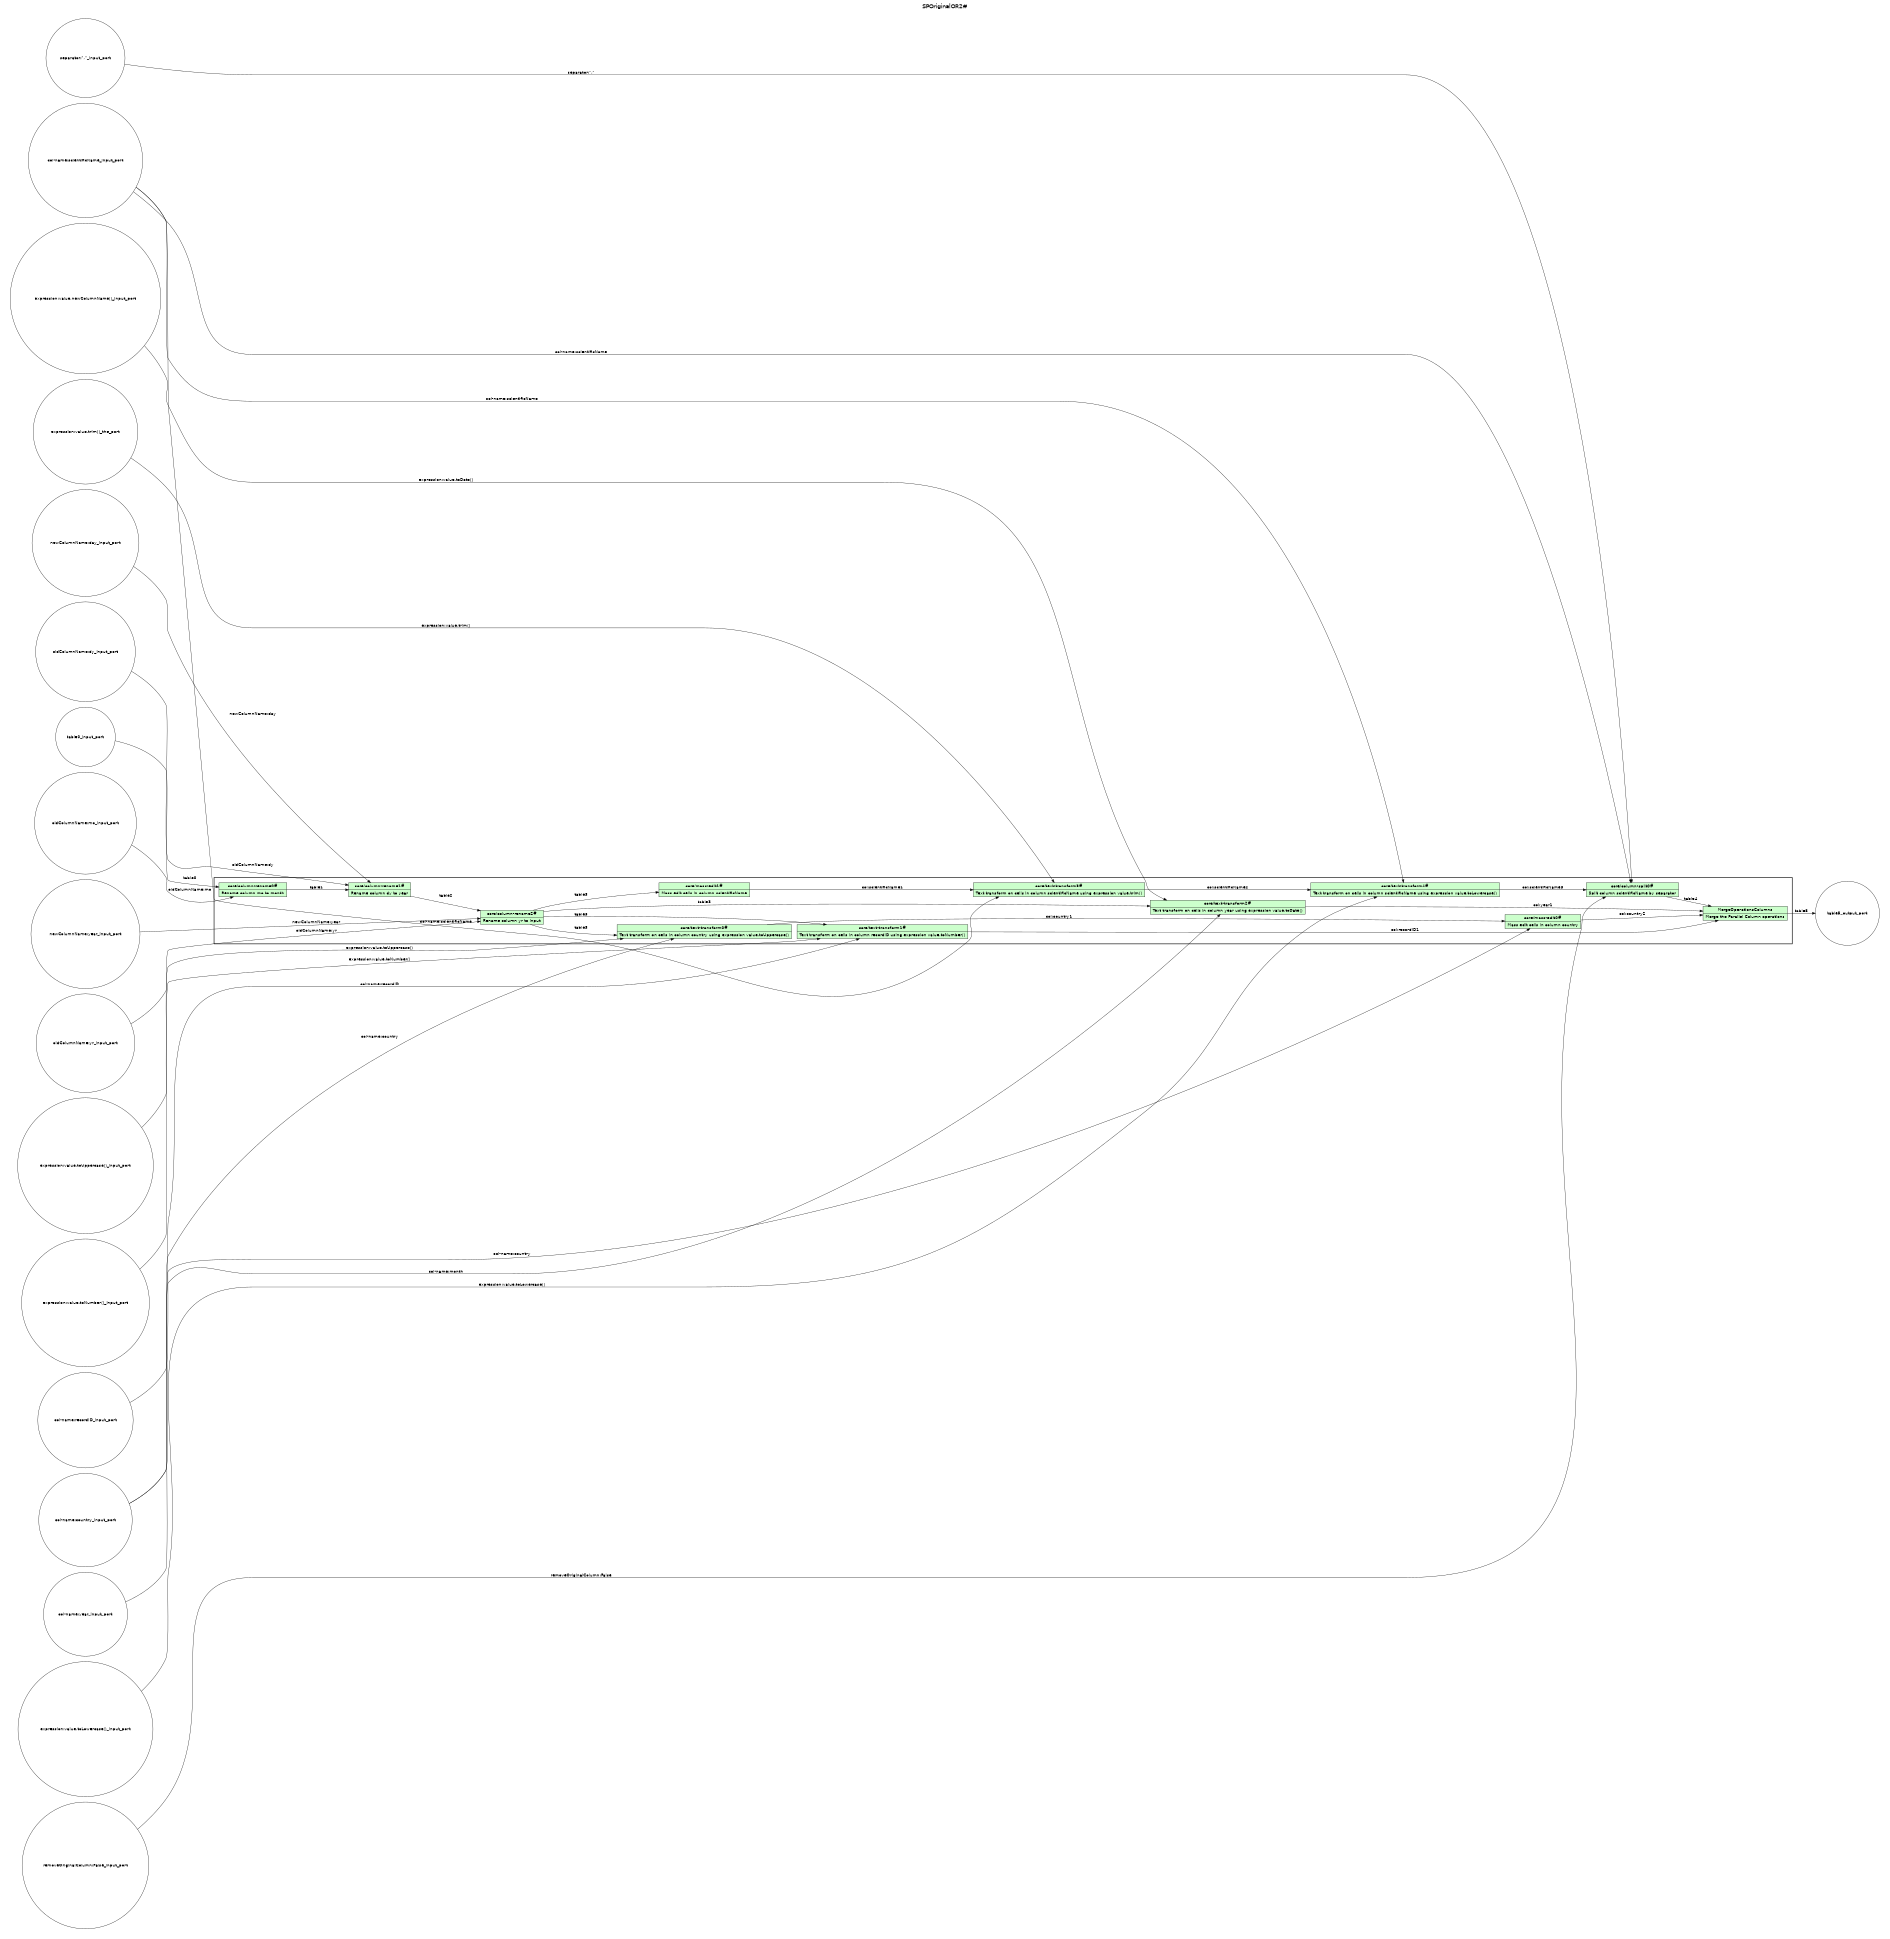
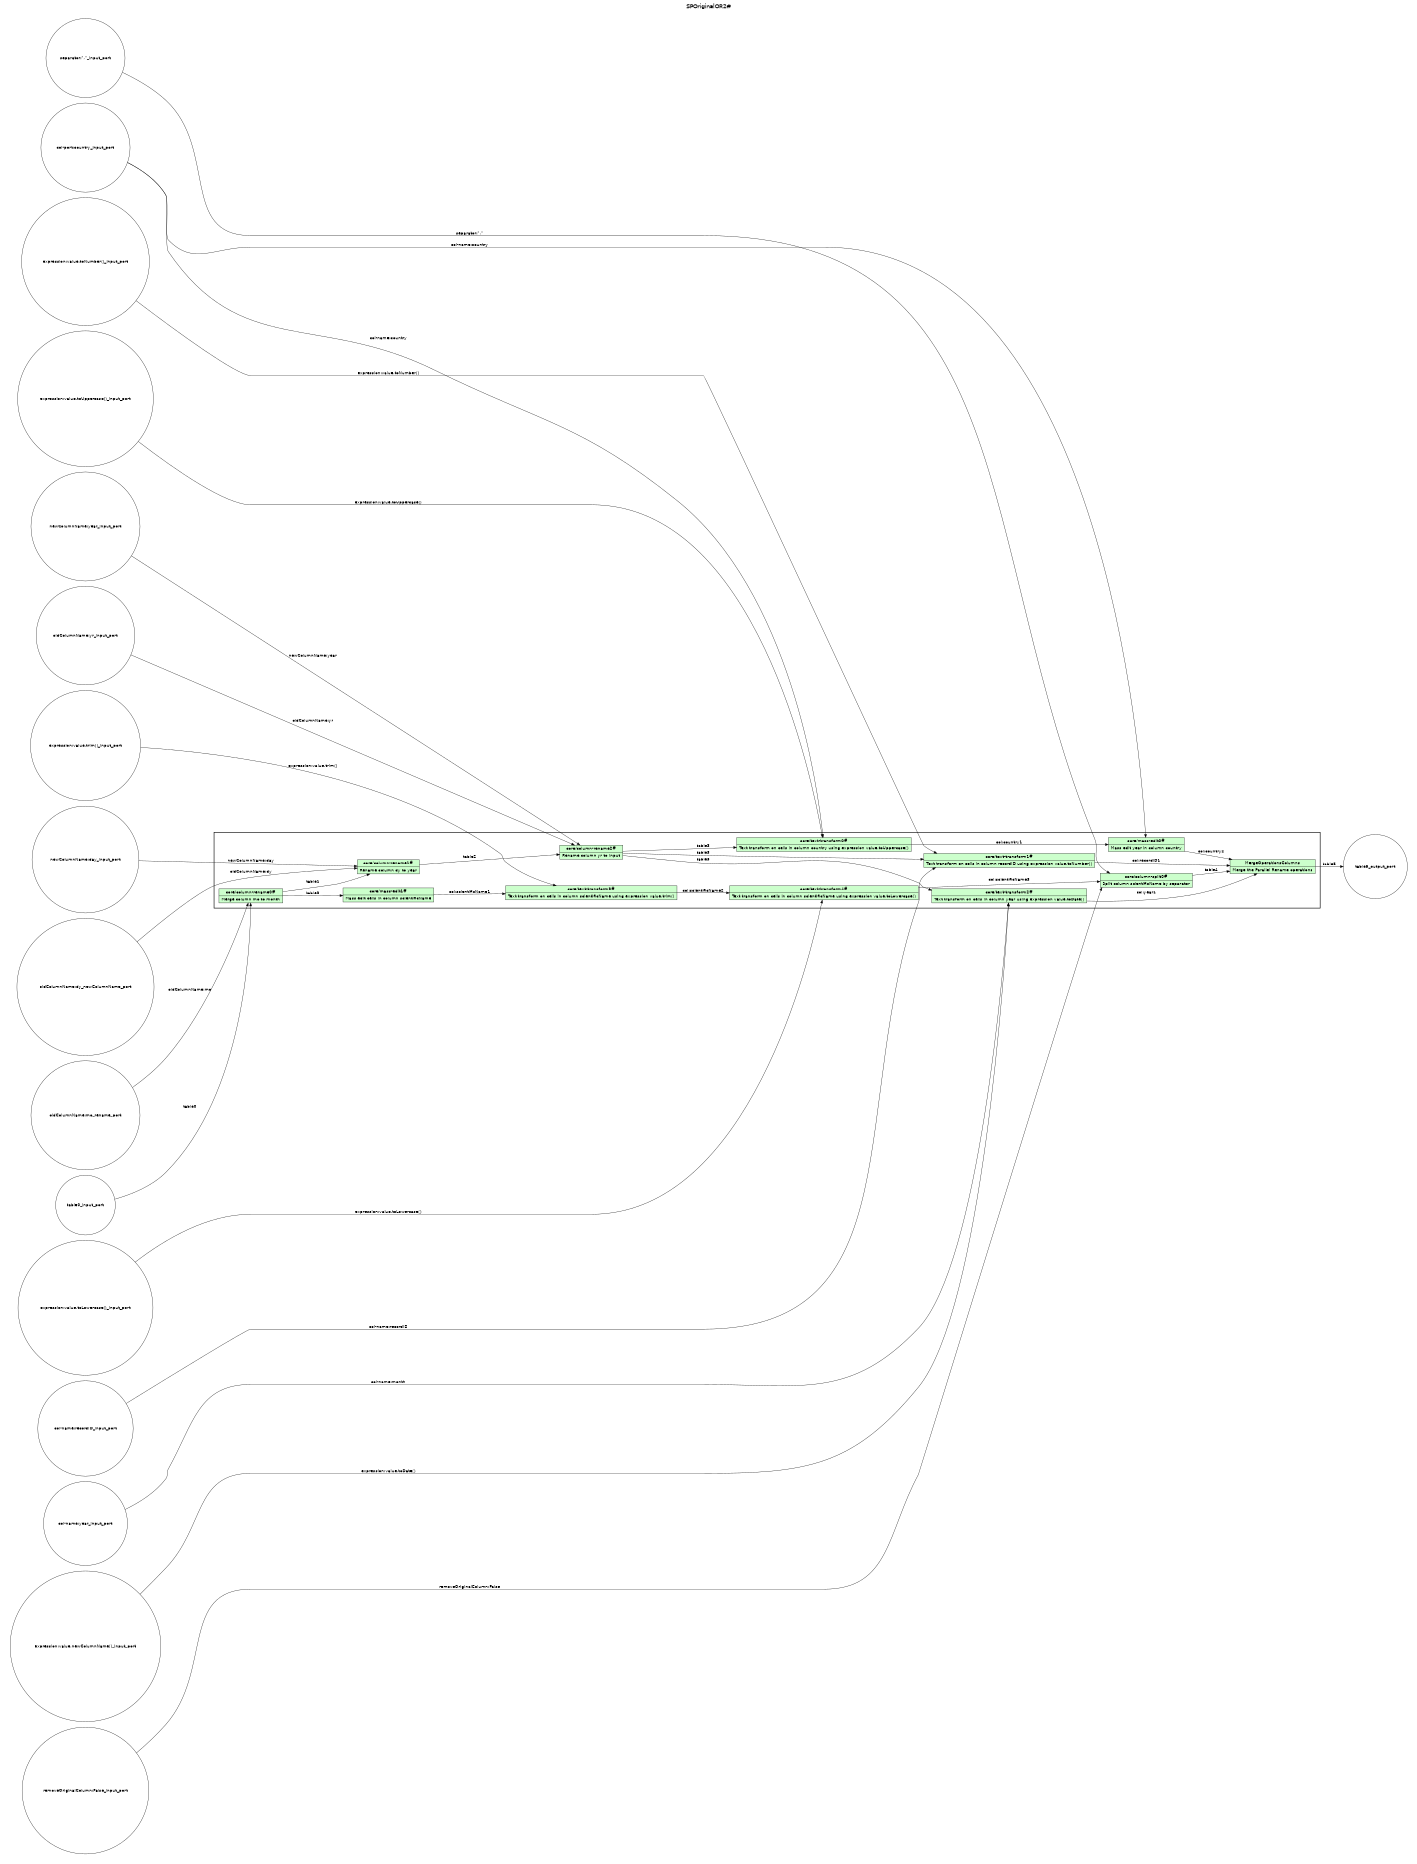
node "col-name:scientificName_input_port": removed
node "expression:value.trim()_the_port": label "expression:value.trim()_the_port" -> "expression:value.trim()_input_port"
node "oldColumnName:dy_input_port": label "oldColumnName:dy_input_port" -> "oldColumnName:dy_newColumnName_port"
node "oldColumnName:mo_input_port": label "oldColumnName:mo_input_port" -> "oldColumnName:mo_rename_port"
node "core/column-rename0#": text "Rename column mo to month" -> "Merge column mo to month"
edge "core/column-rename2#" -> "core/mass-edit1#": now "core/column-rename0#" -> "core/mass-edit1#"
node "MergeOperationsColumns": text "Merge the Parallel Column operations" -> "Merge the Parallel Rename operations"
node "core/mass-edit0#": text "Mass edit cells in column country" -> "Mass edit year in column country"
node "col-name:country_input_port": label "col-name:country_input_port" -> "col-port:country_input_port"
